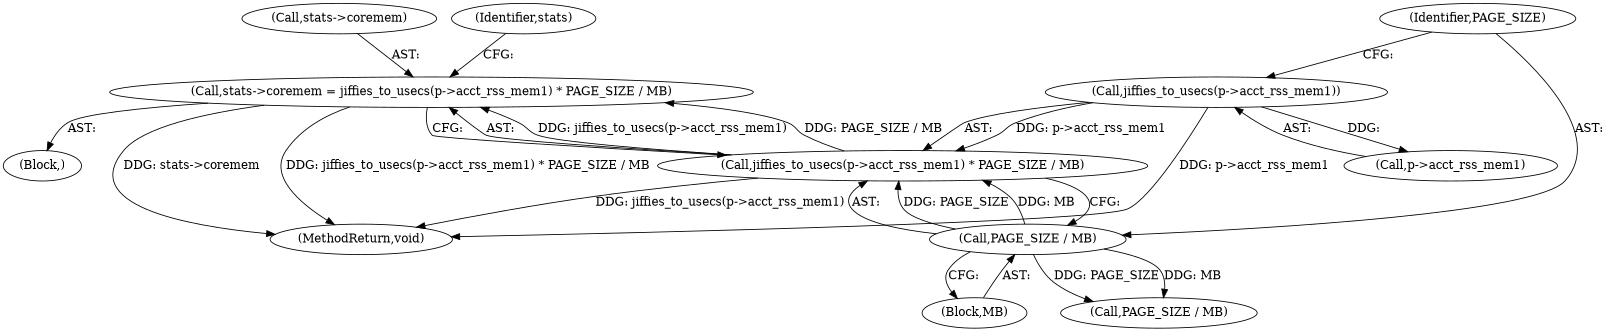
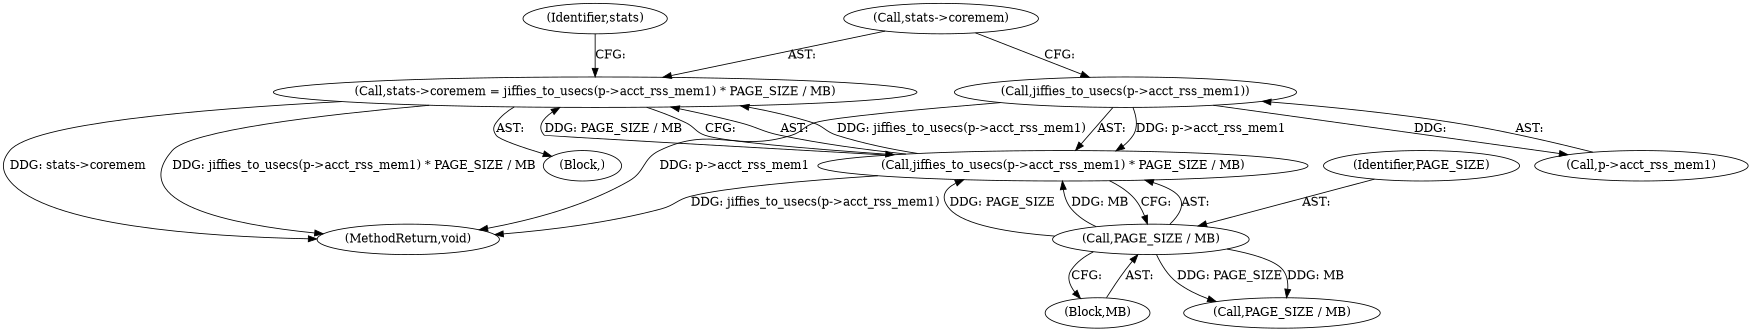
edge "(Identifier,PAGE_SIZE)" -> "(Call,jiffies_to_usecs(p->acct_rss_mem1))": now "(Call,stats->coremem)" -> "(Call,jiffies_to_usecs(p->acct_rss_mem1))"
